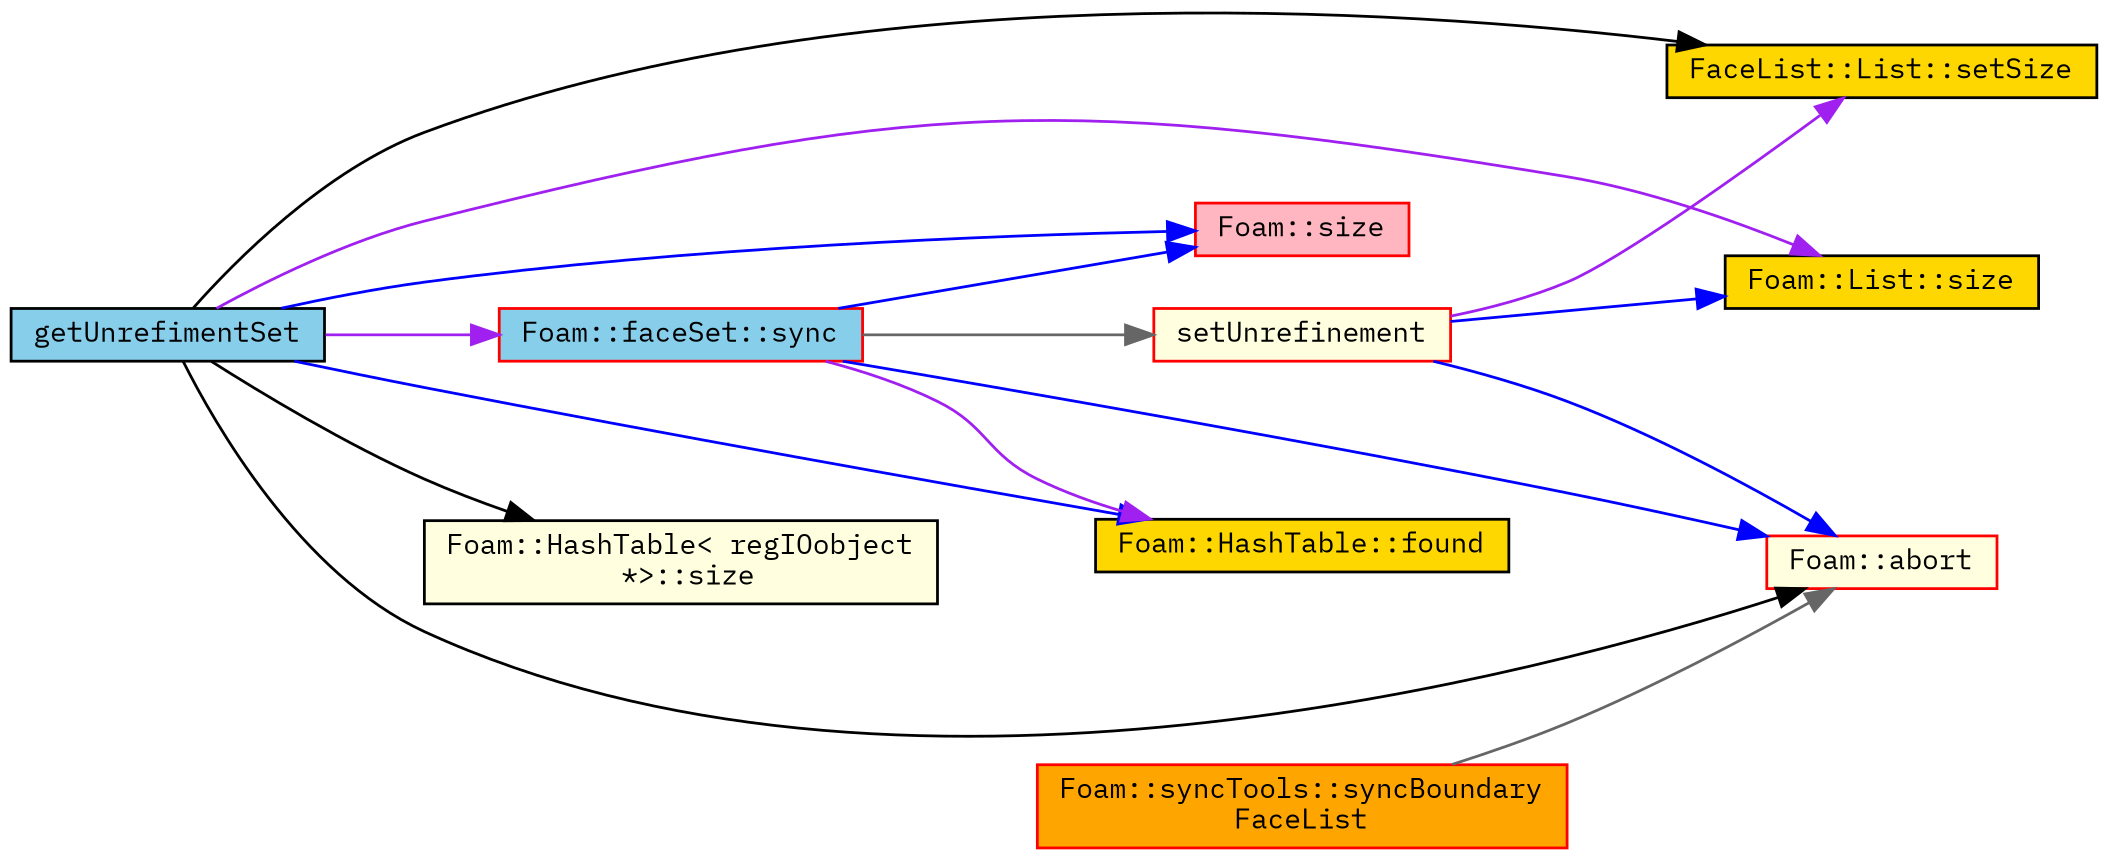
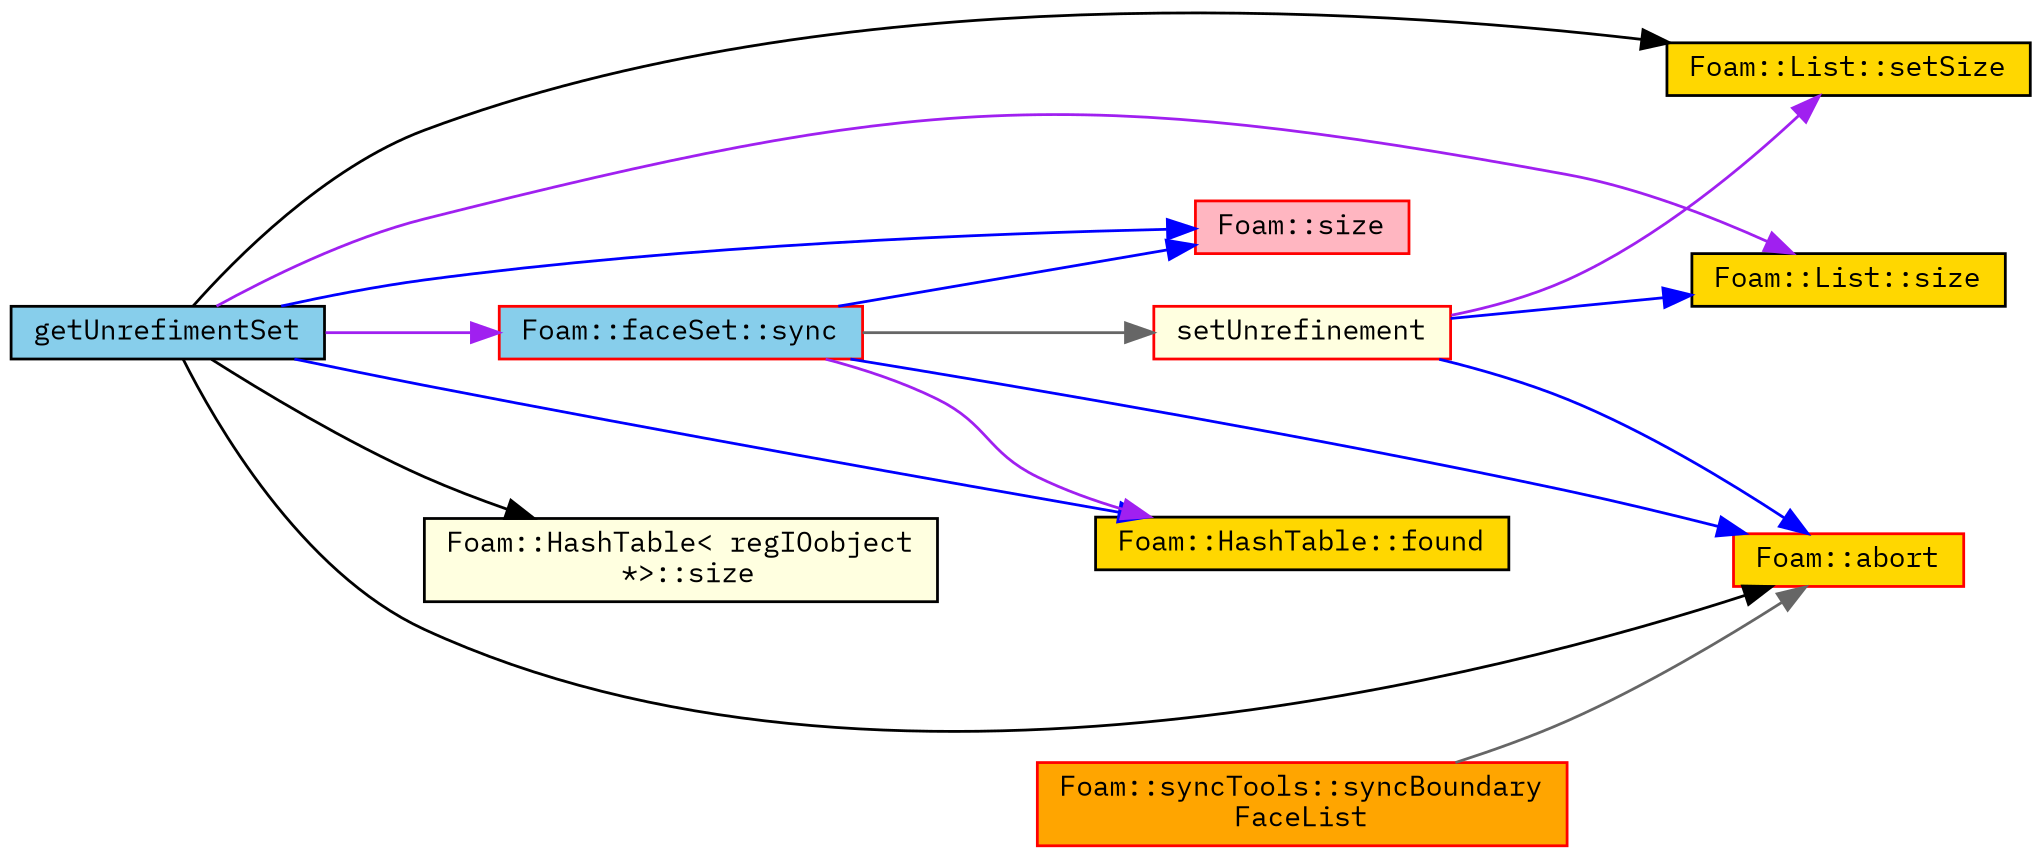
node "FaceList::List::setSize": label "FaceList::List::setSize" -> "Foam::List::setSize"
node "Foam::abort": fillcolor lightyellow -> gold
